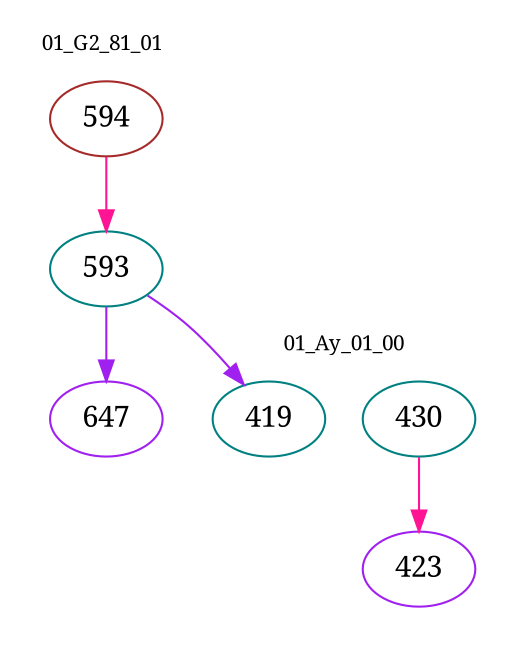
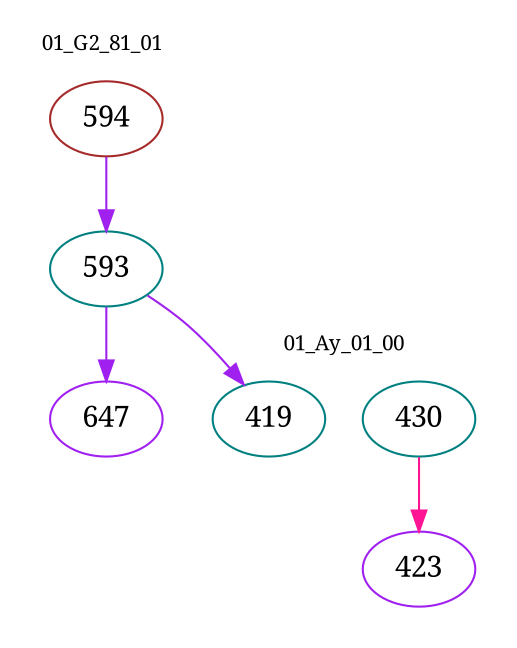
edge "594" -> "593": color deeppink -> purple
